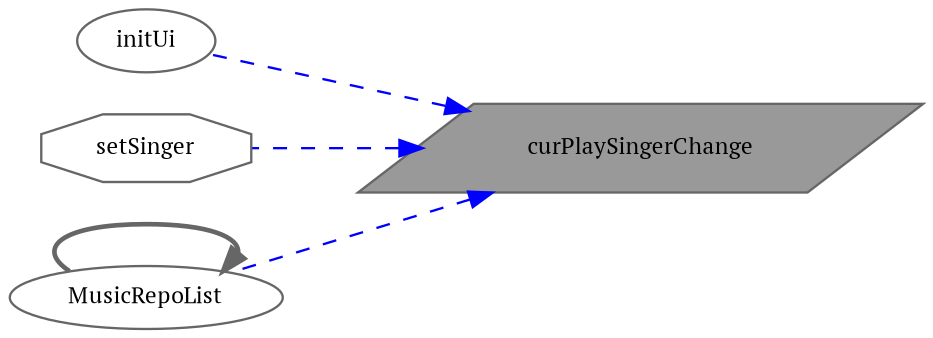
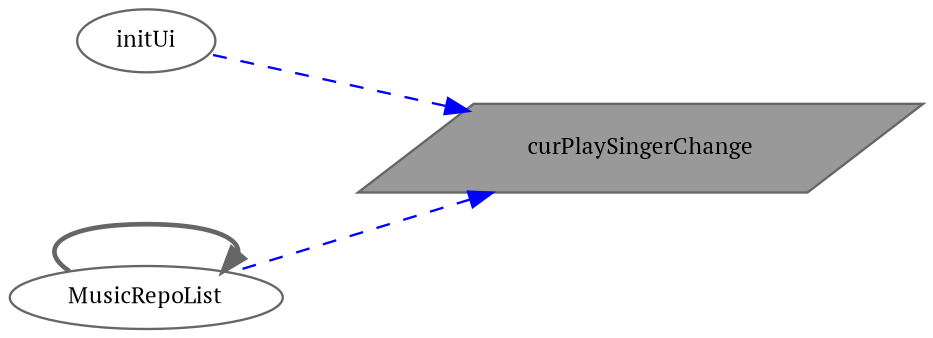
node "setSinger": removed
